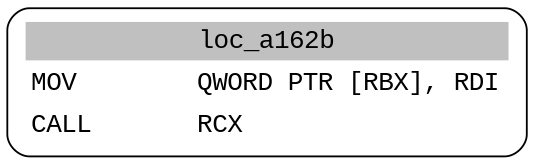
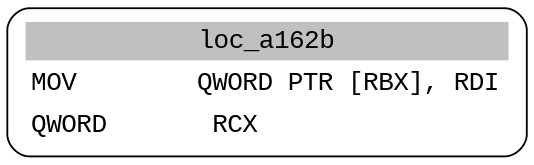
node "loc_a162b": text "CALL       RCX" -> "QWORD       RCX"
